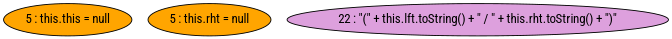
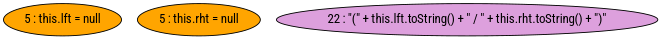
node "5 : this.this = null": label "5 : this.this = null" -> "5 : this.lft = null"
